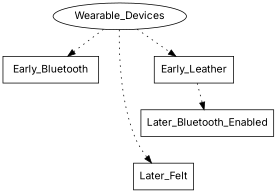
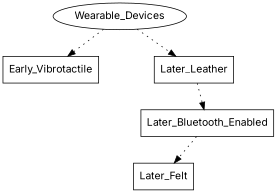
node "Early_Bluetooth": label "Early_Bluetooth" -> "Early_Vibrotactile"
node "Early_Leather": label "Early_Leather" -> "Later_Leather"
edge "Wearable_Devices" -> "Later_Felt": now "Later_Bluetooth_Enabled" -> "Later_Felt"
